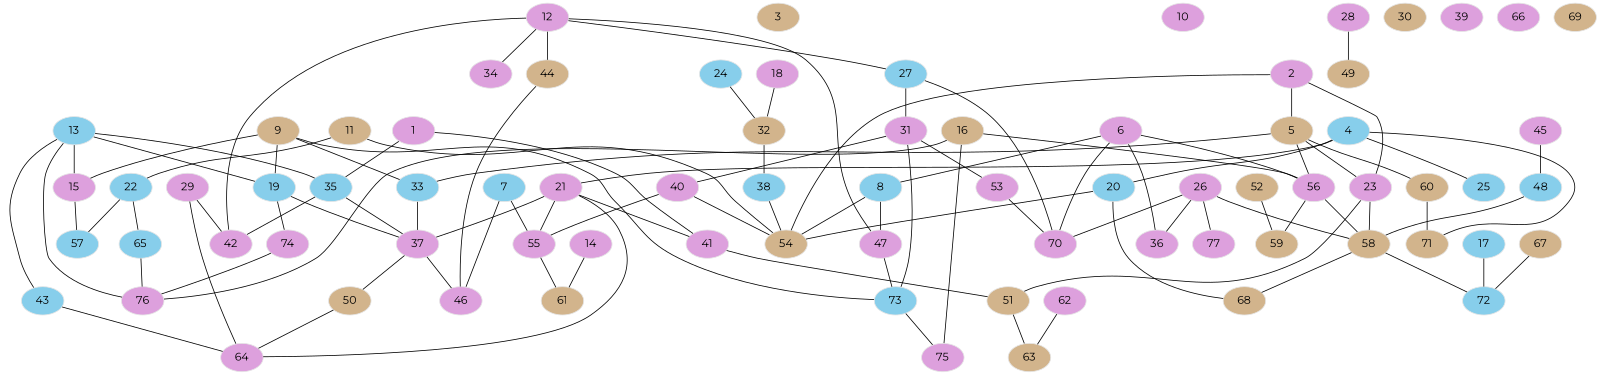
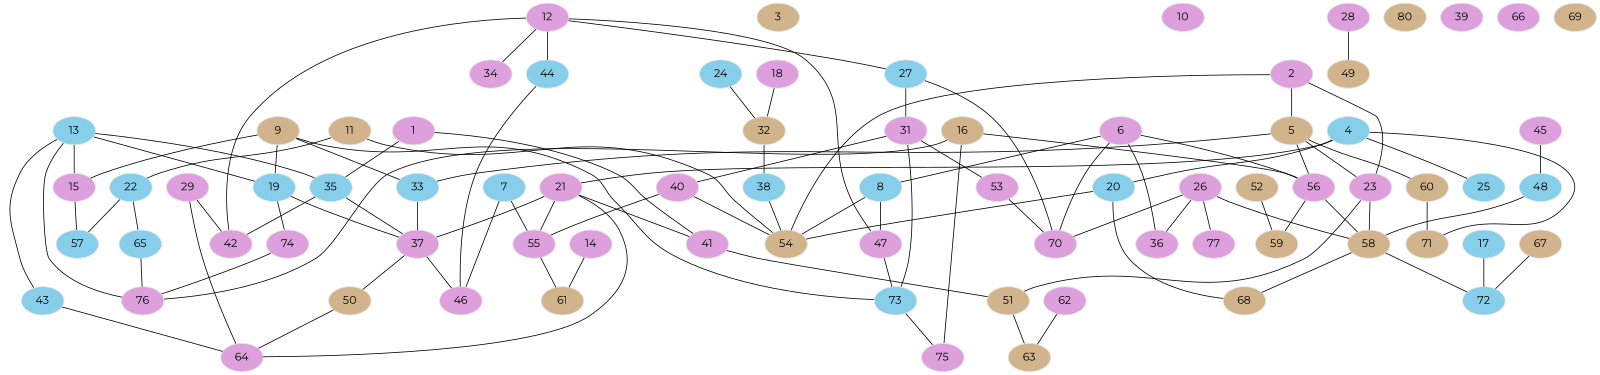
node "30": label "30" -> "80"
node "44": fillcolor tan -> skyblue
